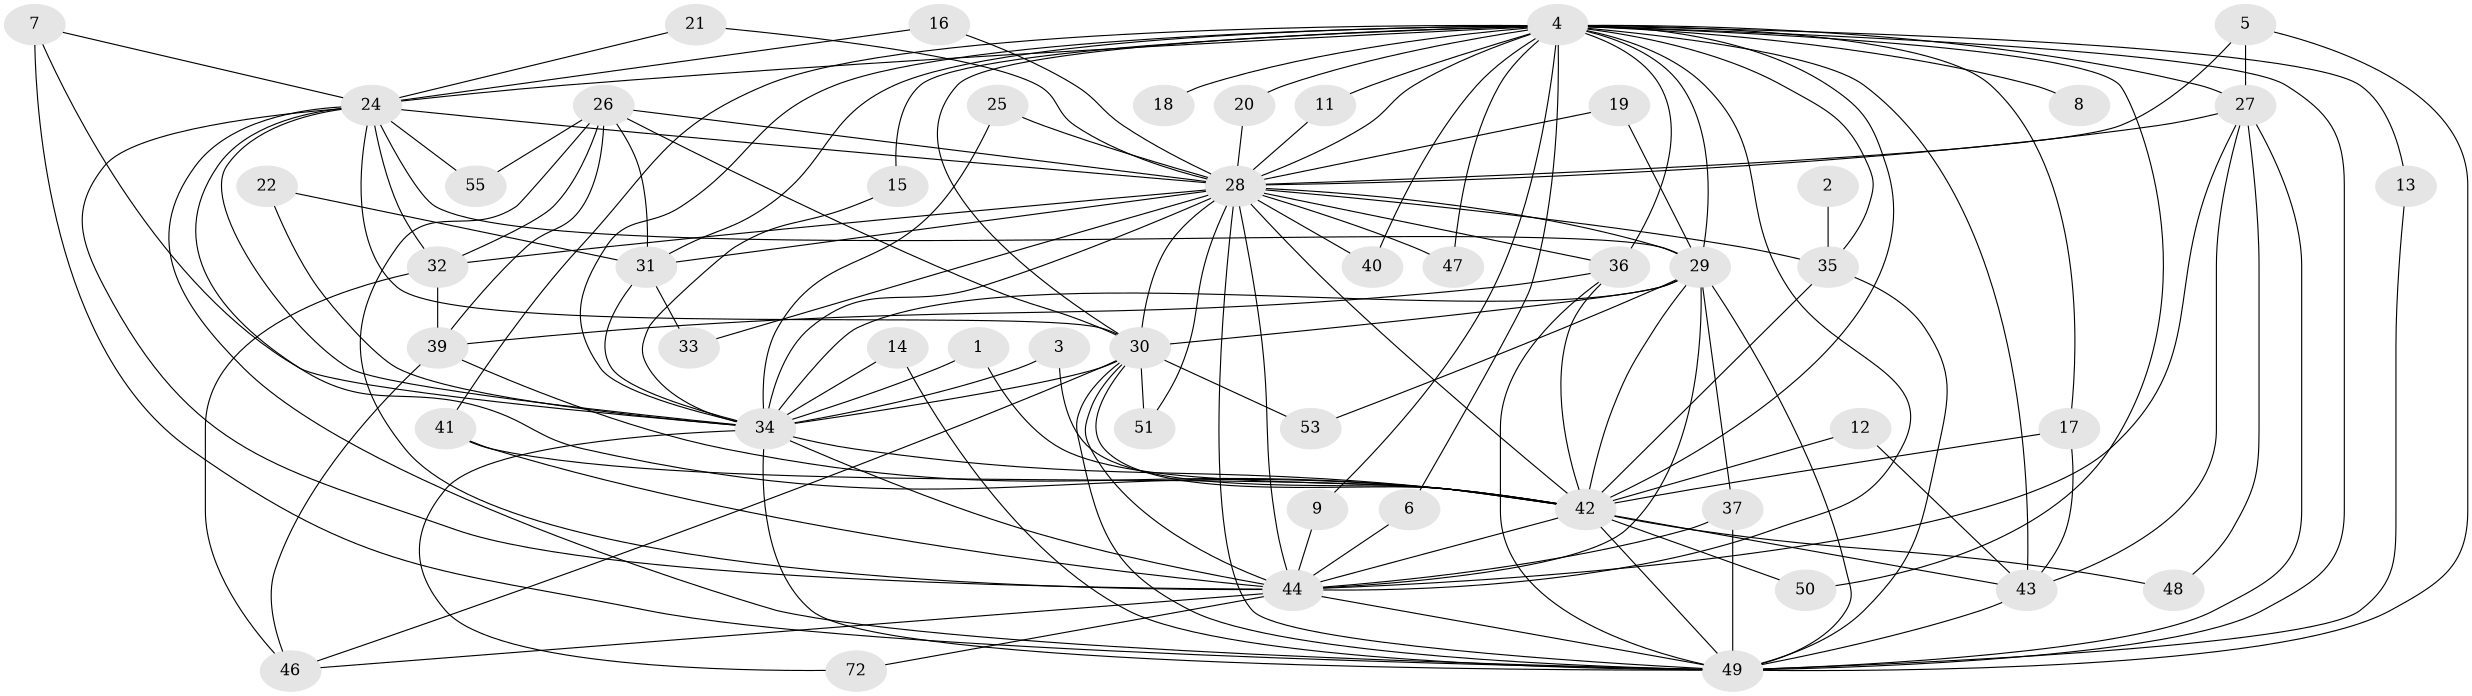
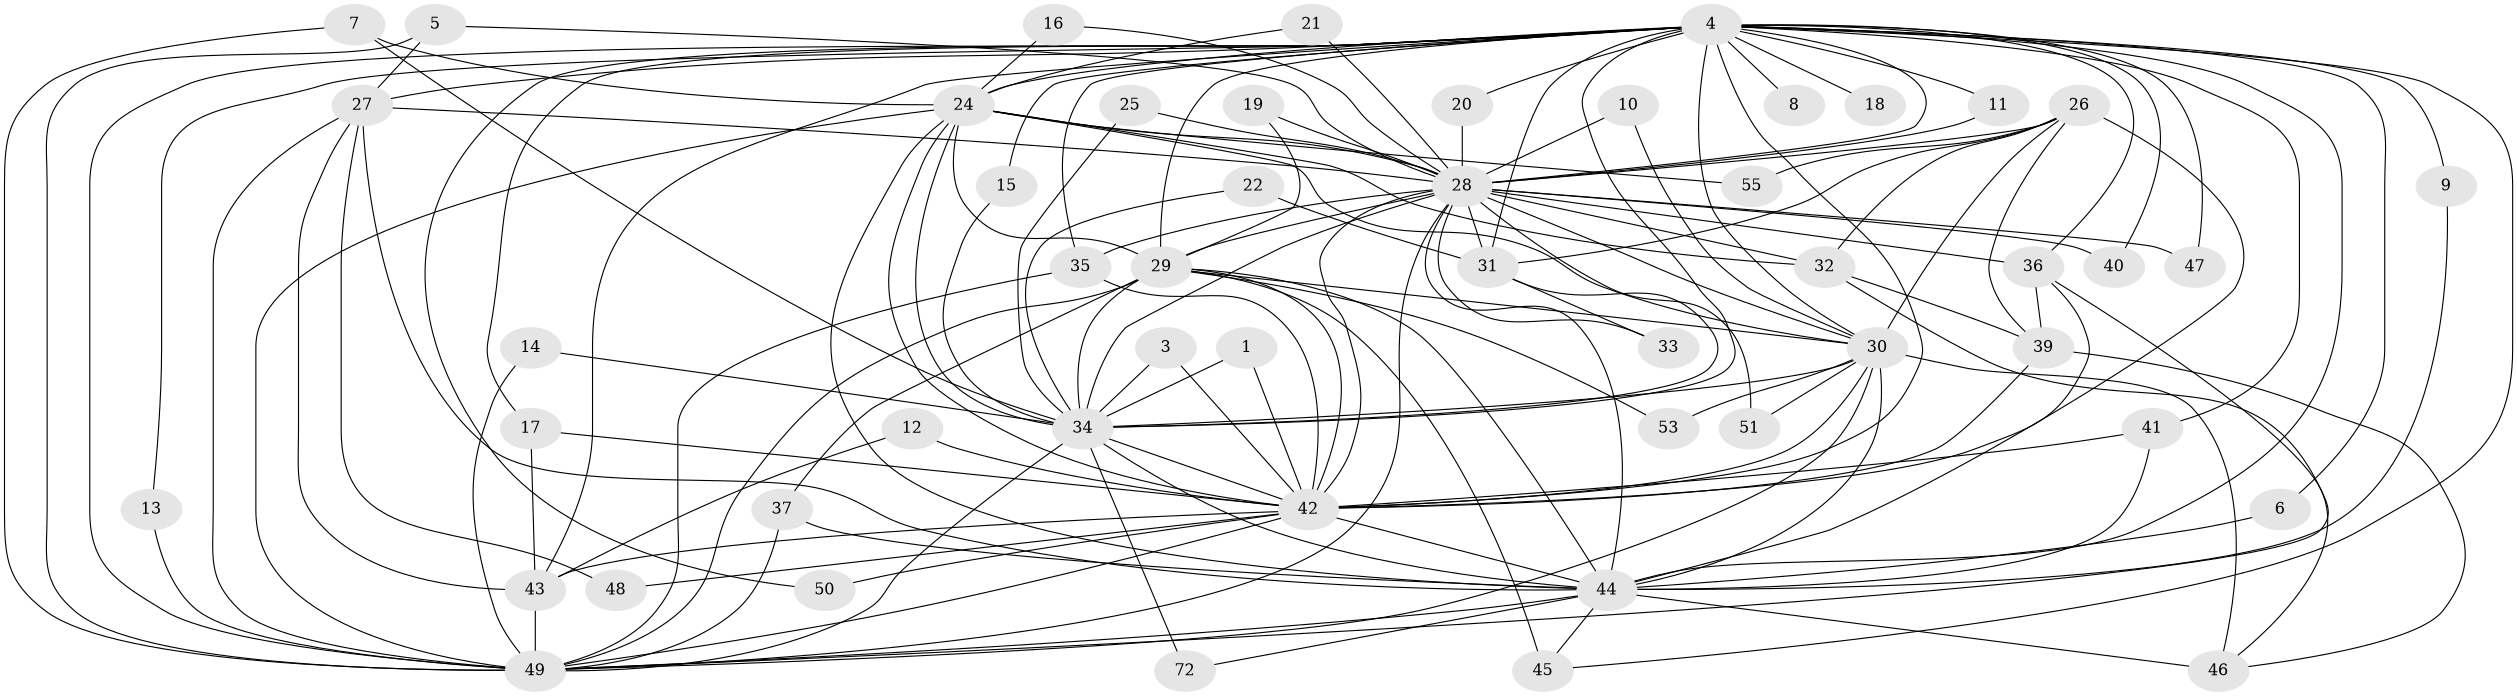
node "10": added
node "2": removed
node "45": added
